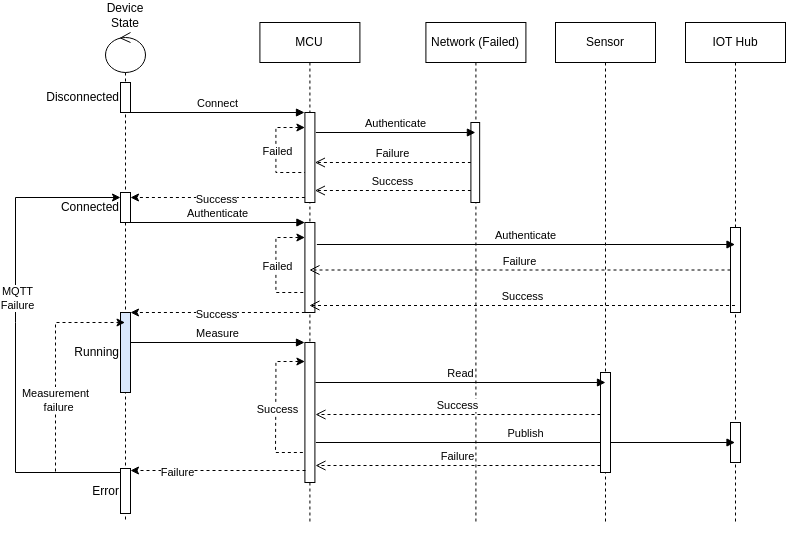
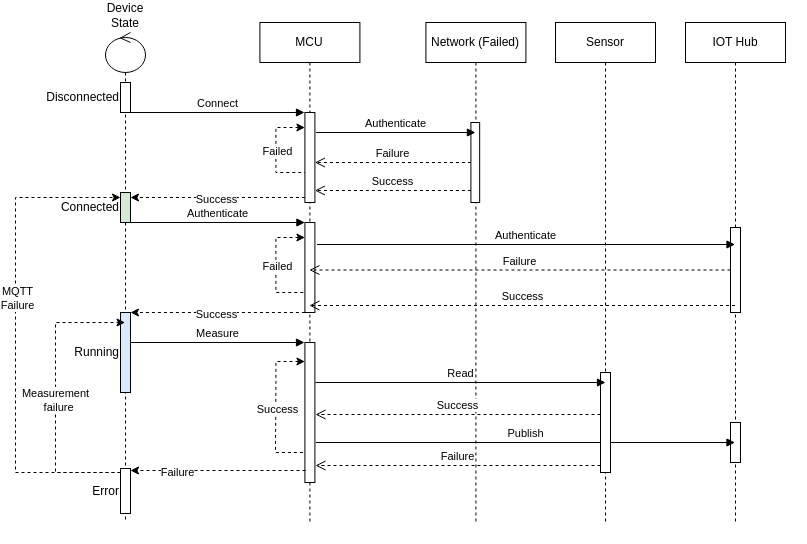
node "Connected": fillcolor #ffffff -> #d5e8d4
edge "Error" -> "Connected": style solid -> dashed
